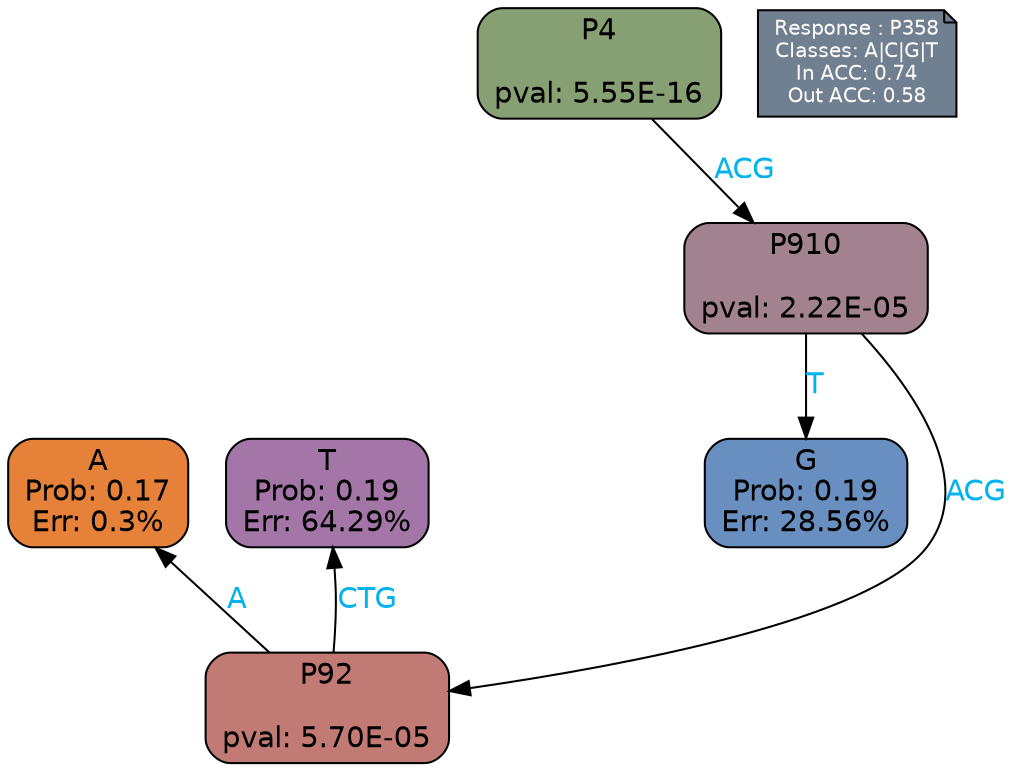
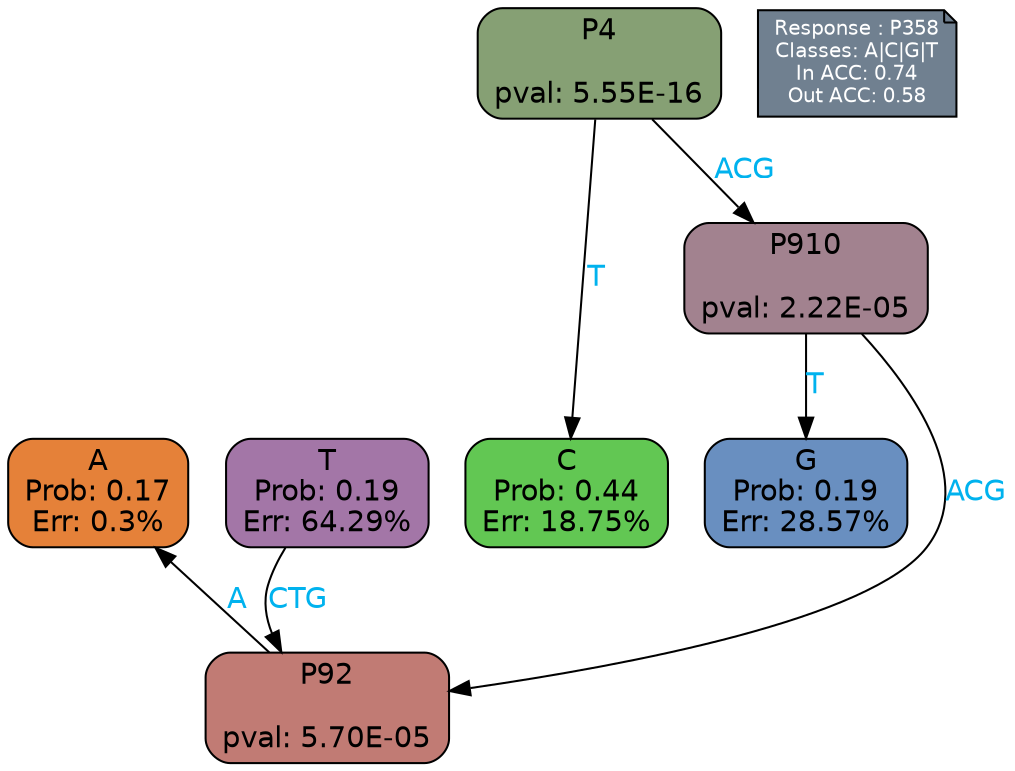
node "C Prob: 0.44 Err: 18.75%": added
node "G Prob: 0.19 Err: 28.56%": label "G Prob: 0.19 Err: 28.56%" -> "G Prob: 0.19 Err: 28.57%"
edge "P92 pval: 5.70E-05" -> "T Prob: 0.19 Err: 64.29%": reversed
